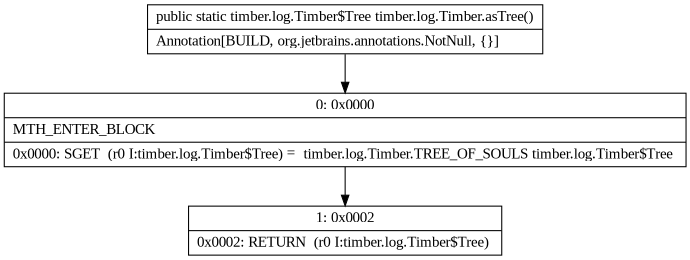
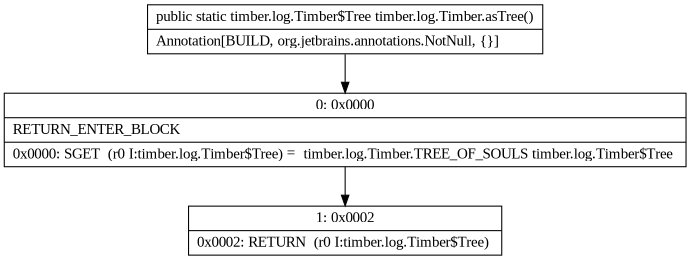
node "0: 0x0000": text "MTH_ENTER_BLOCK" -> "RETURN_ENTER_BLOCK"
